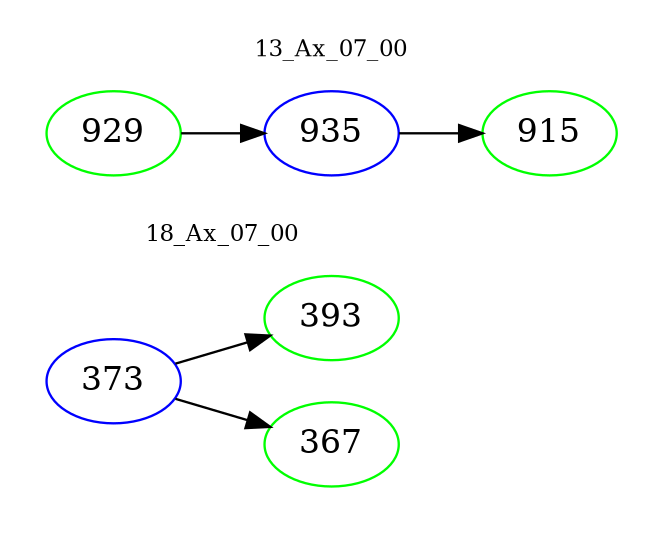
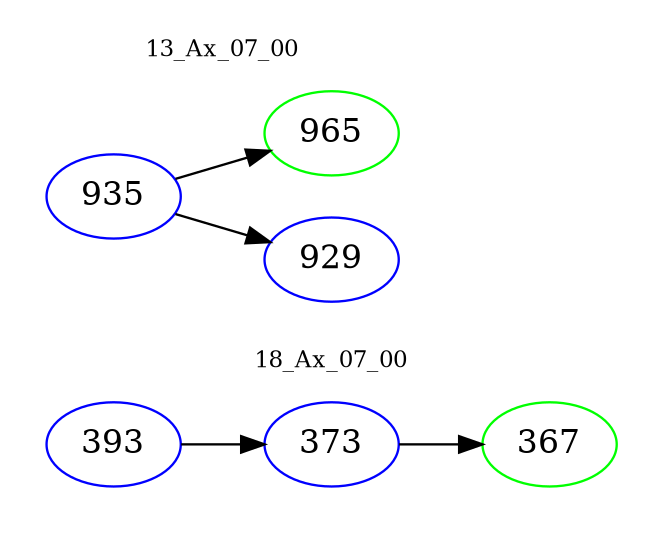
node "929": color green -> blue
edge "929" -> "935": reversed
node "915": label "915" -> "965"
node "393": color green -> blue
edge "373" -> "393": reversed
